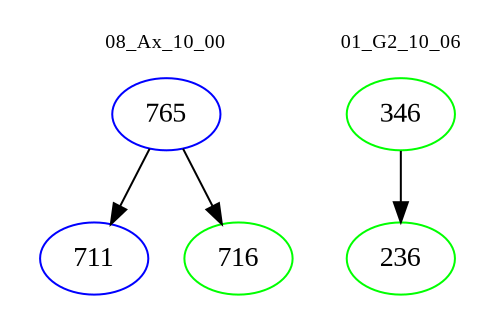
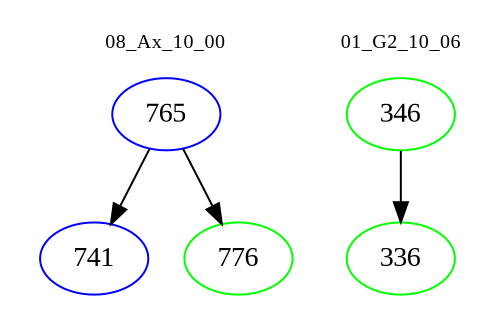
node "711": label "711" -> "741"
node "716": label "716" -> "776"
node "236": label "236" -> "336"
